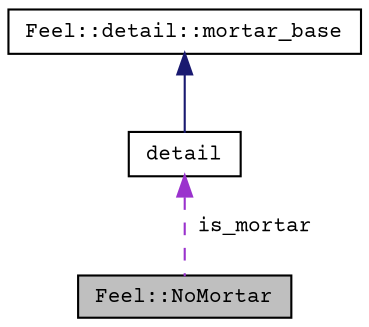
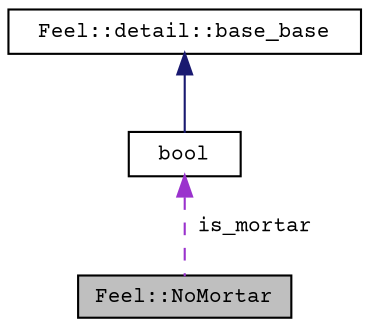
node "Feel::detail::mortar_base": label "Feel::detail::mortar_base" -> "Feel::detail::base_base"
node "detail": label "detail" -> "bool"
